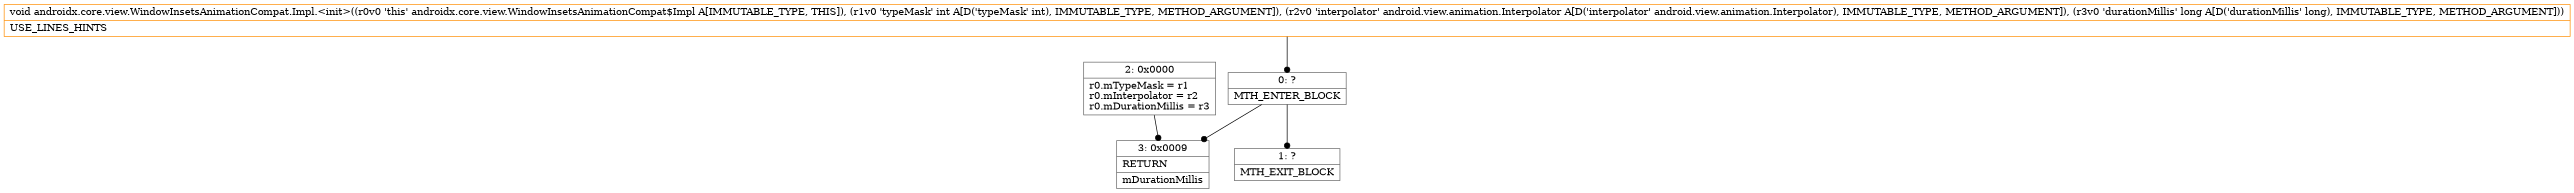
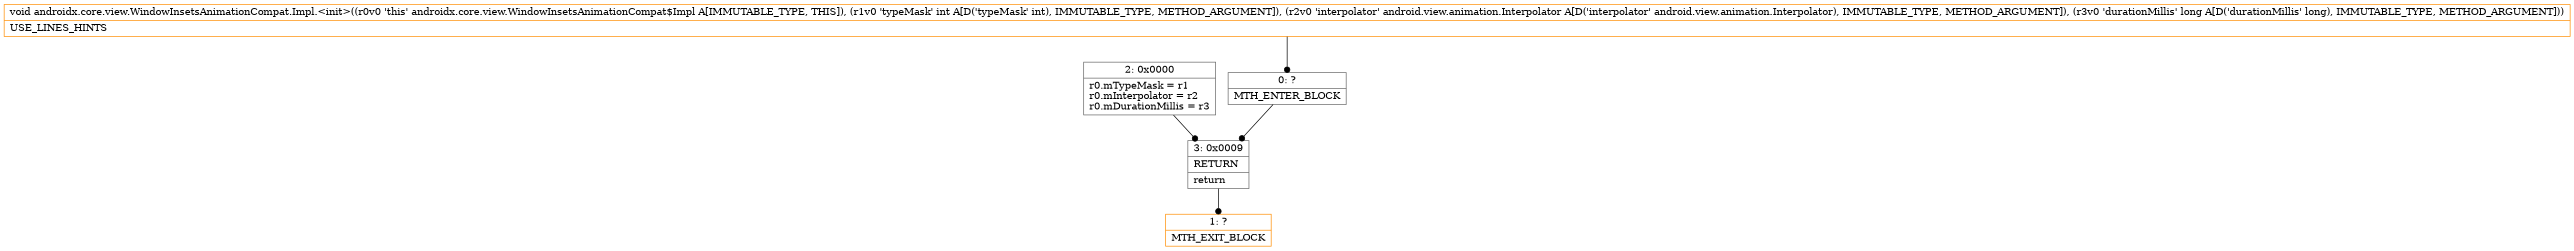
edge "0: ?" -> "1: ?": now "3: 0x0009" -> "1: ?"
node "1: ?": color gray40 -> darkorange
node "3: 0x0009": text "mDurationMillis" -> "return"
